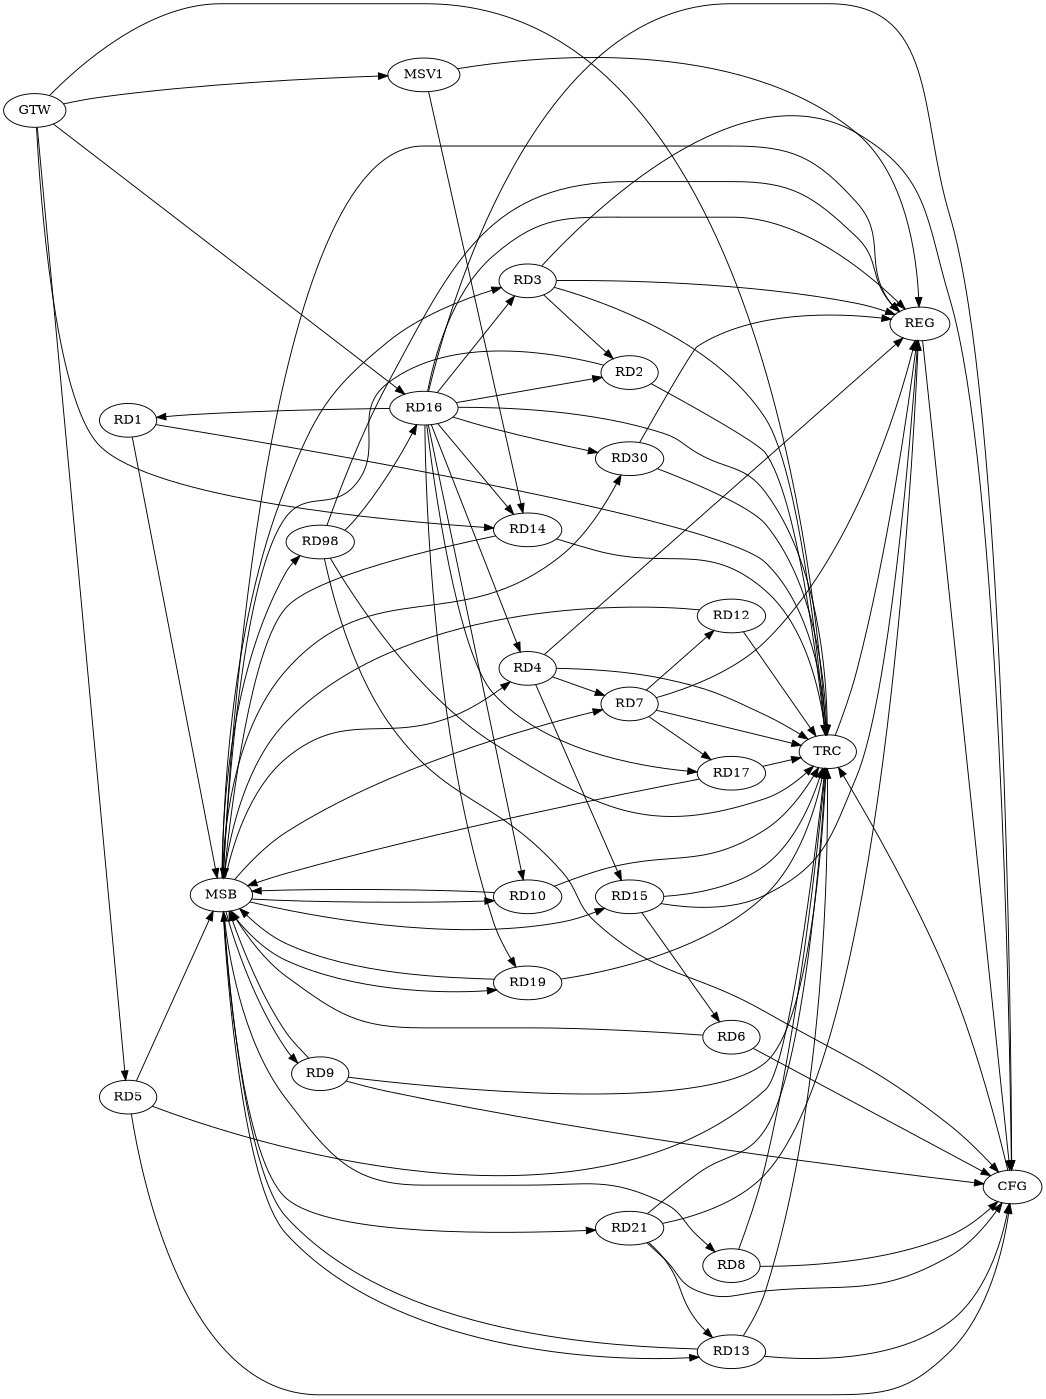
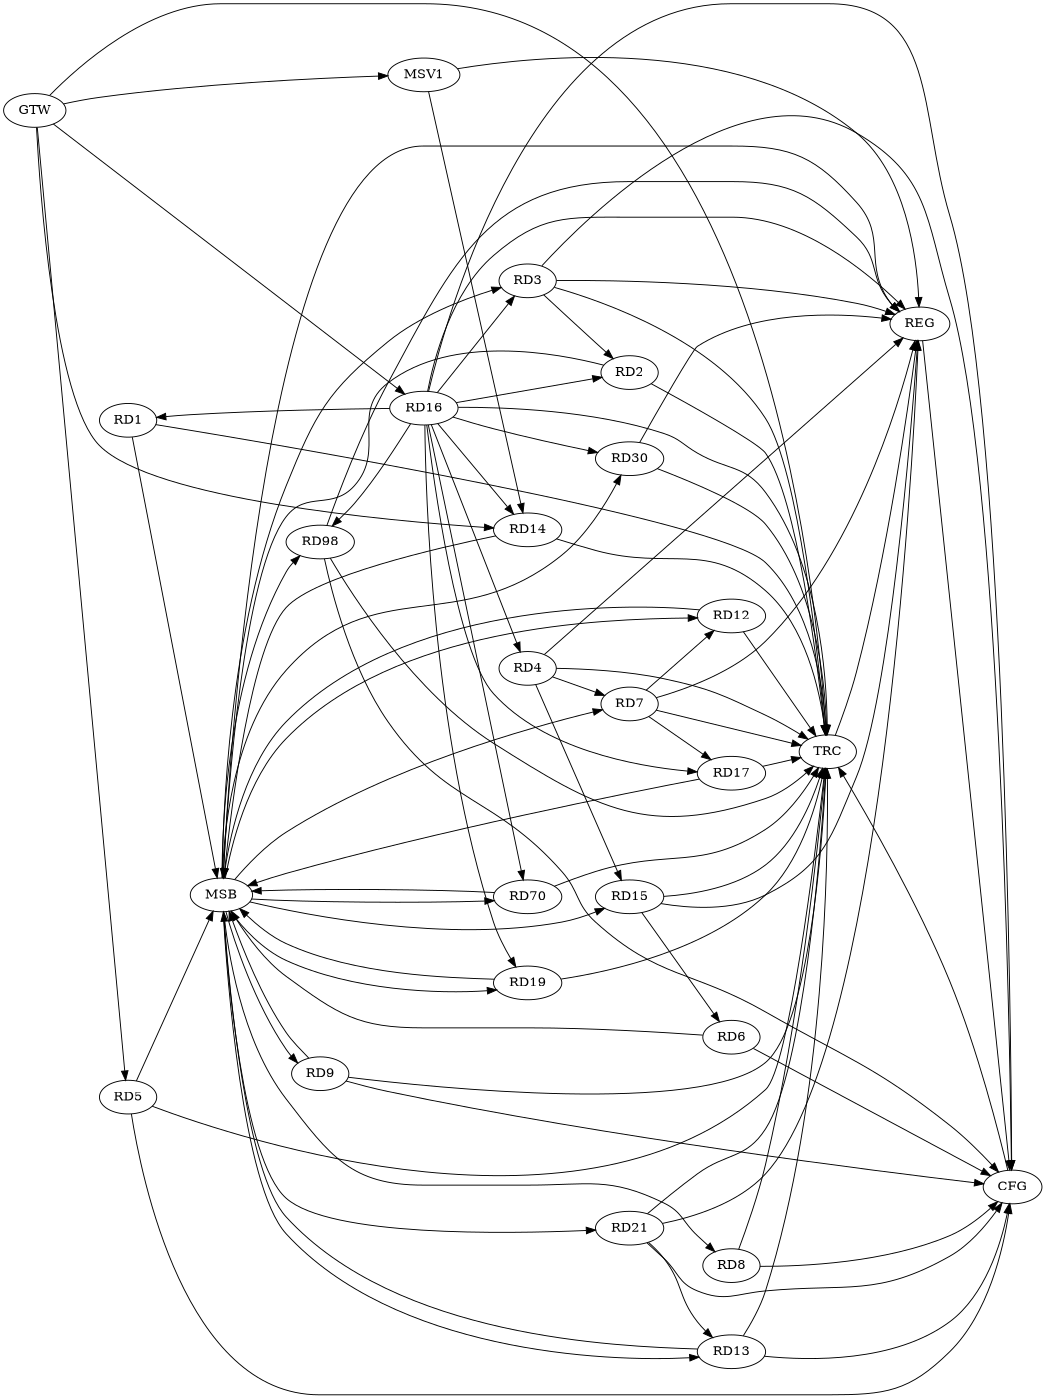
edge "RD98" -> "RD16": reversed
edge "MSB" -> "RD4": now "MSB" -> "RD12"
node "RD10": label "RD10" -> "RD70"
